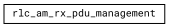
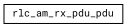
node "rlc_am_rx_pdu_management": label "rlc_am_rx_pdu_management" -> "rlc_am_rx_pdu_pdu"
